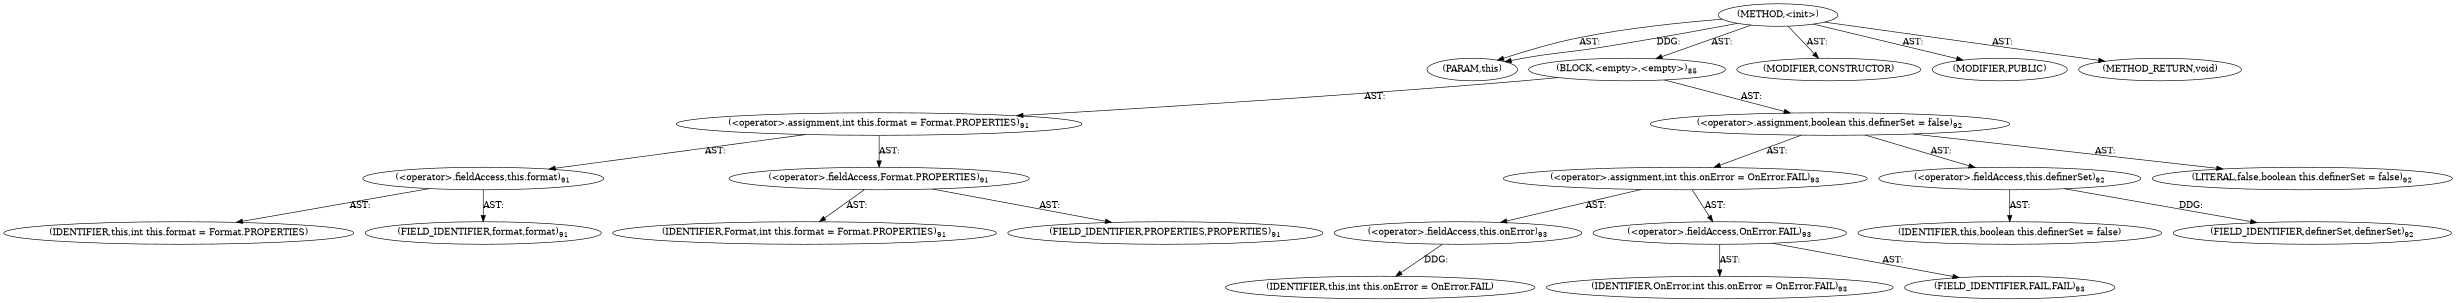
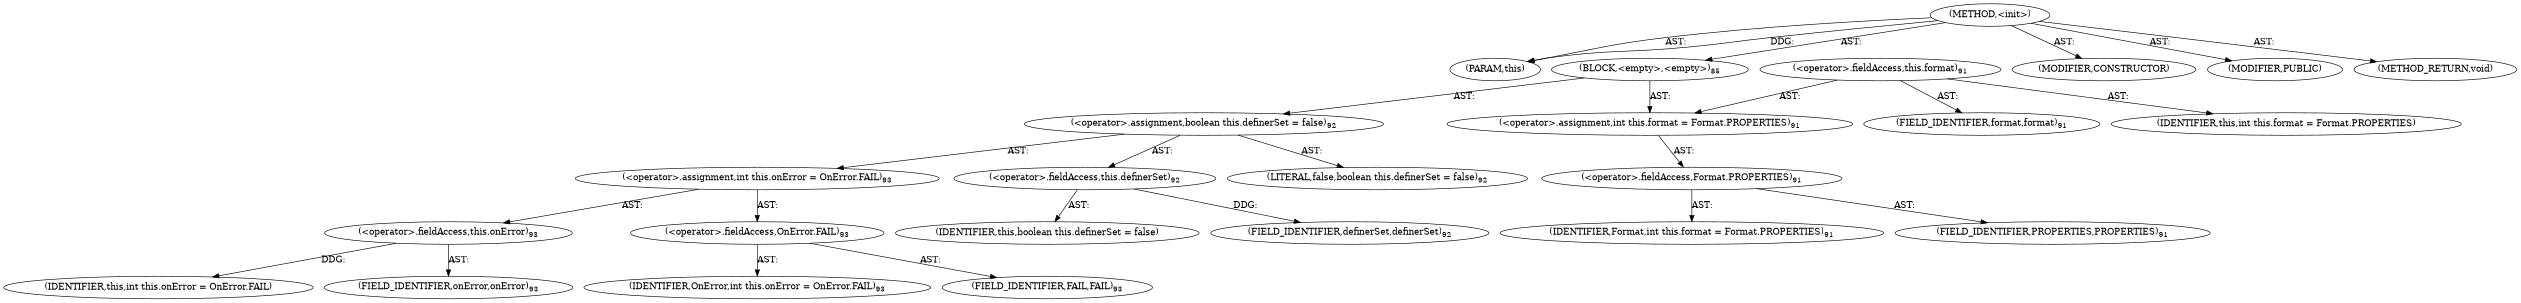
edge "(<operator>.assignment,int this.format = Format.PROPERTIES)" -> "(<operator>.fieldAccess,this.format)": reversed
node "(FIELD_IDENTIFIER,onError,onError)": added
